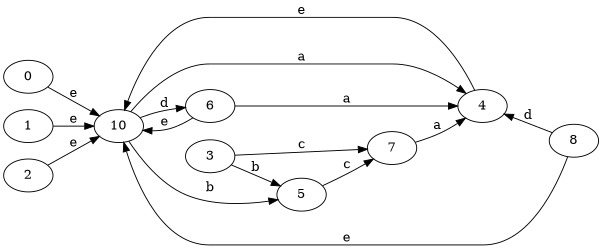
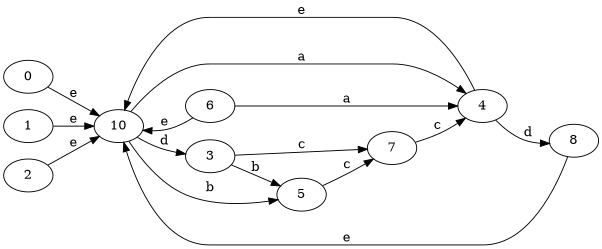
edge "10" -> "6": now "10" -> "3"
edge "8" -> "4": reversed
edge "7" -> "4": label "a" -> "c"
